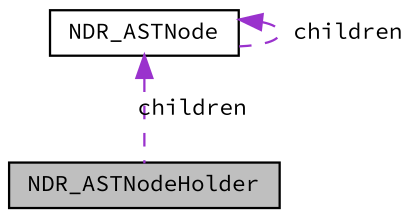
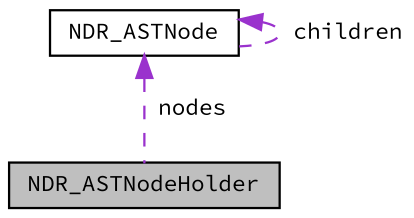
edge "NDR_ASTNodeHolder" -> "NDR_ASTNode": label " children" -> " nodes"
